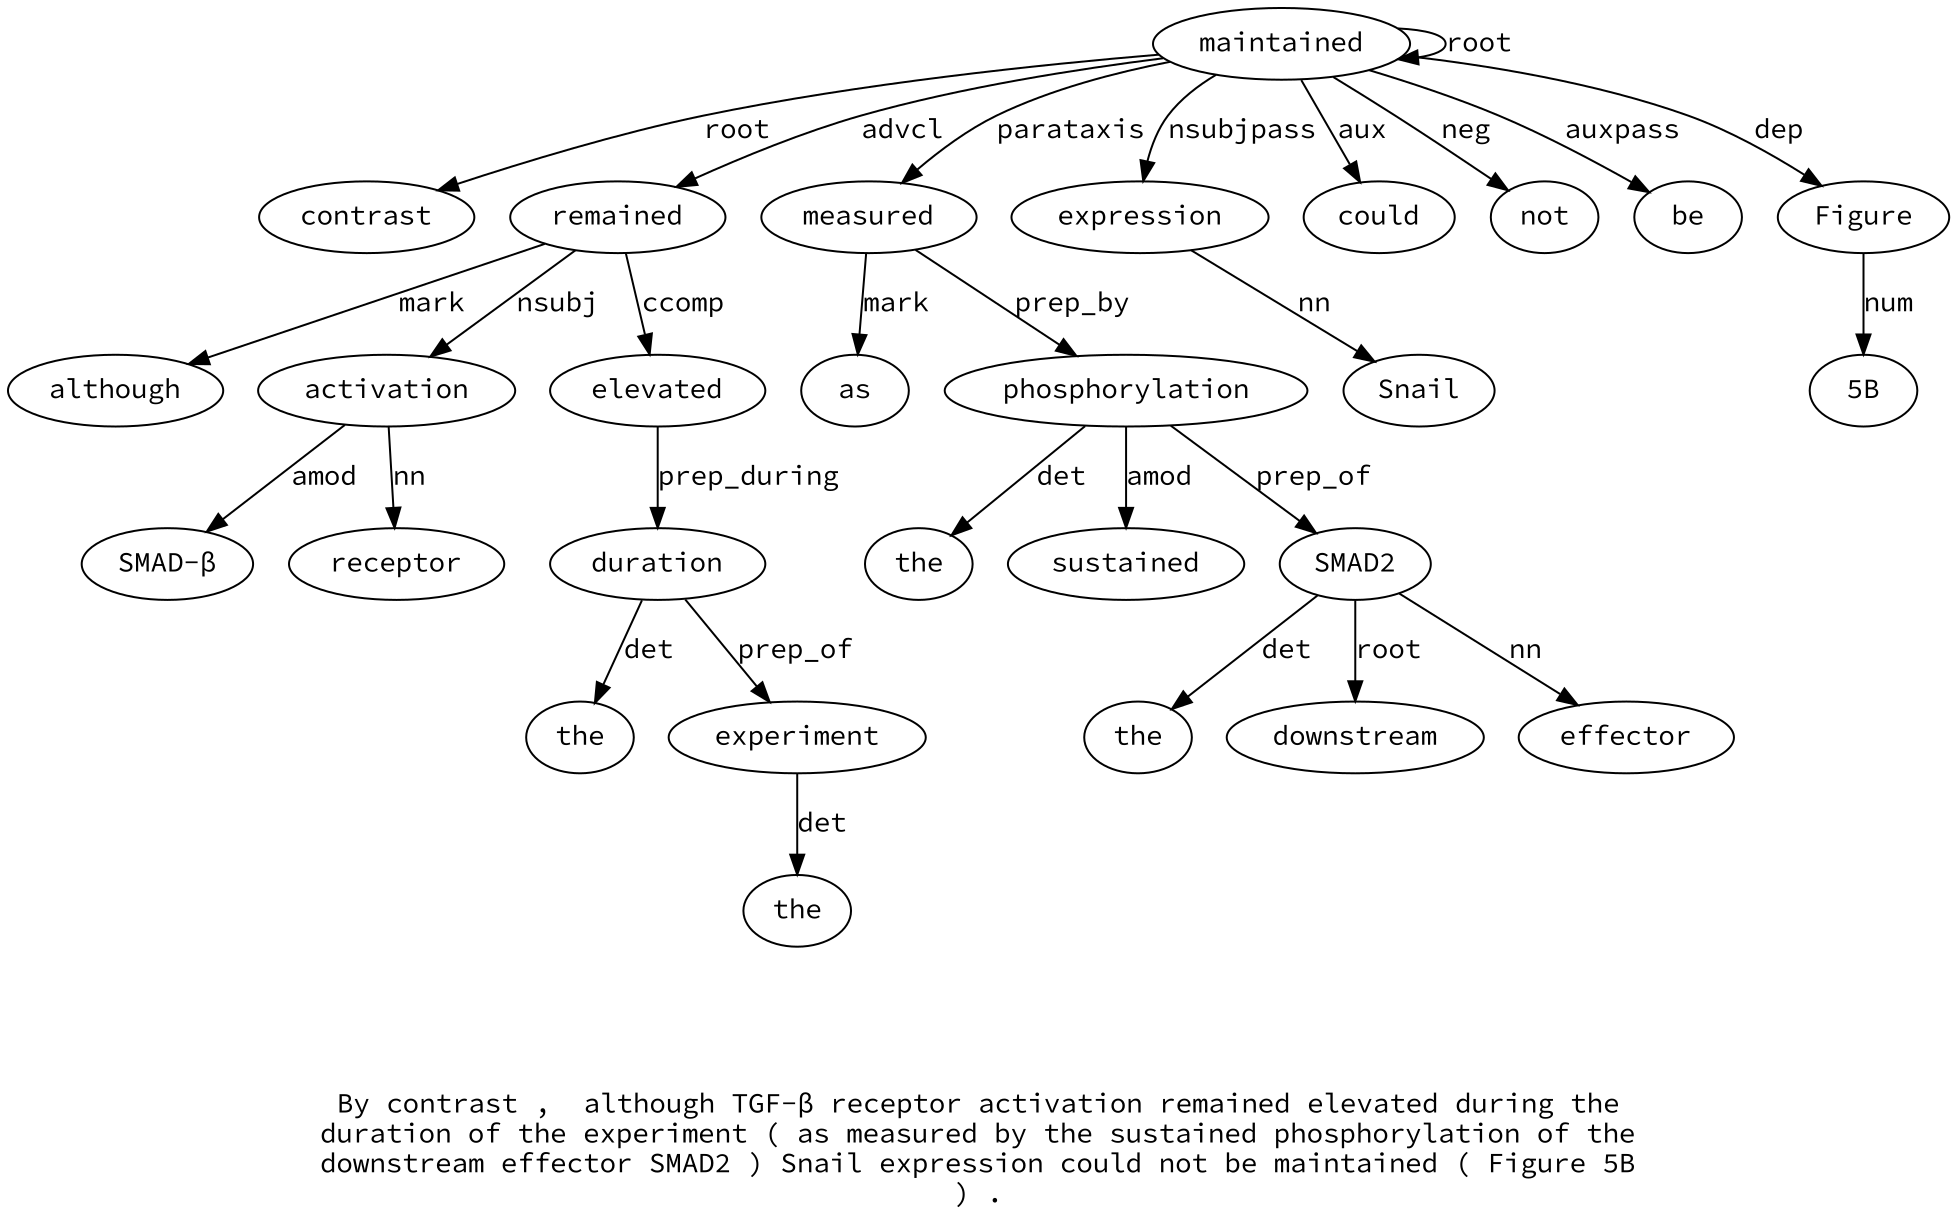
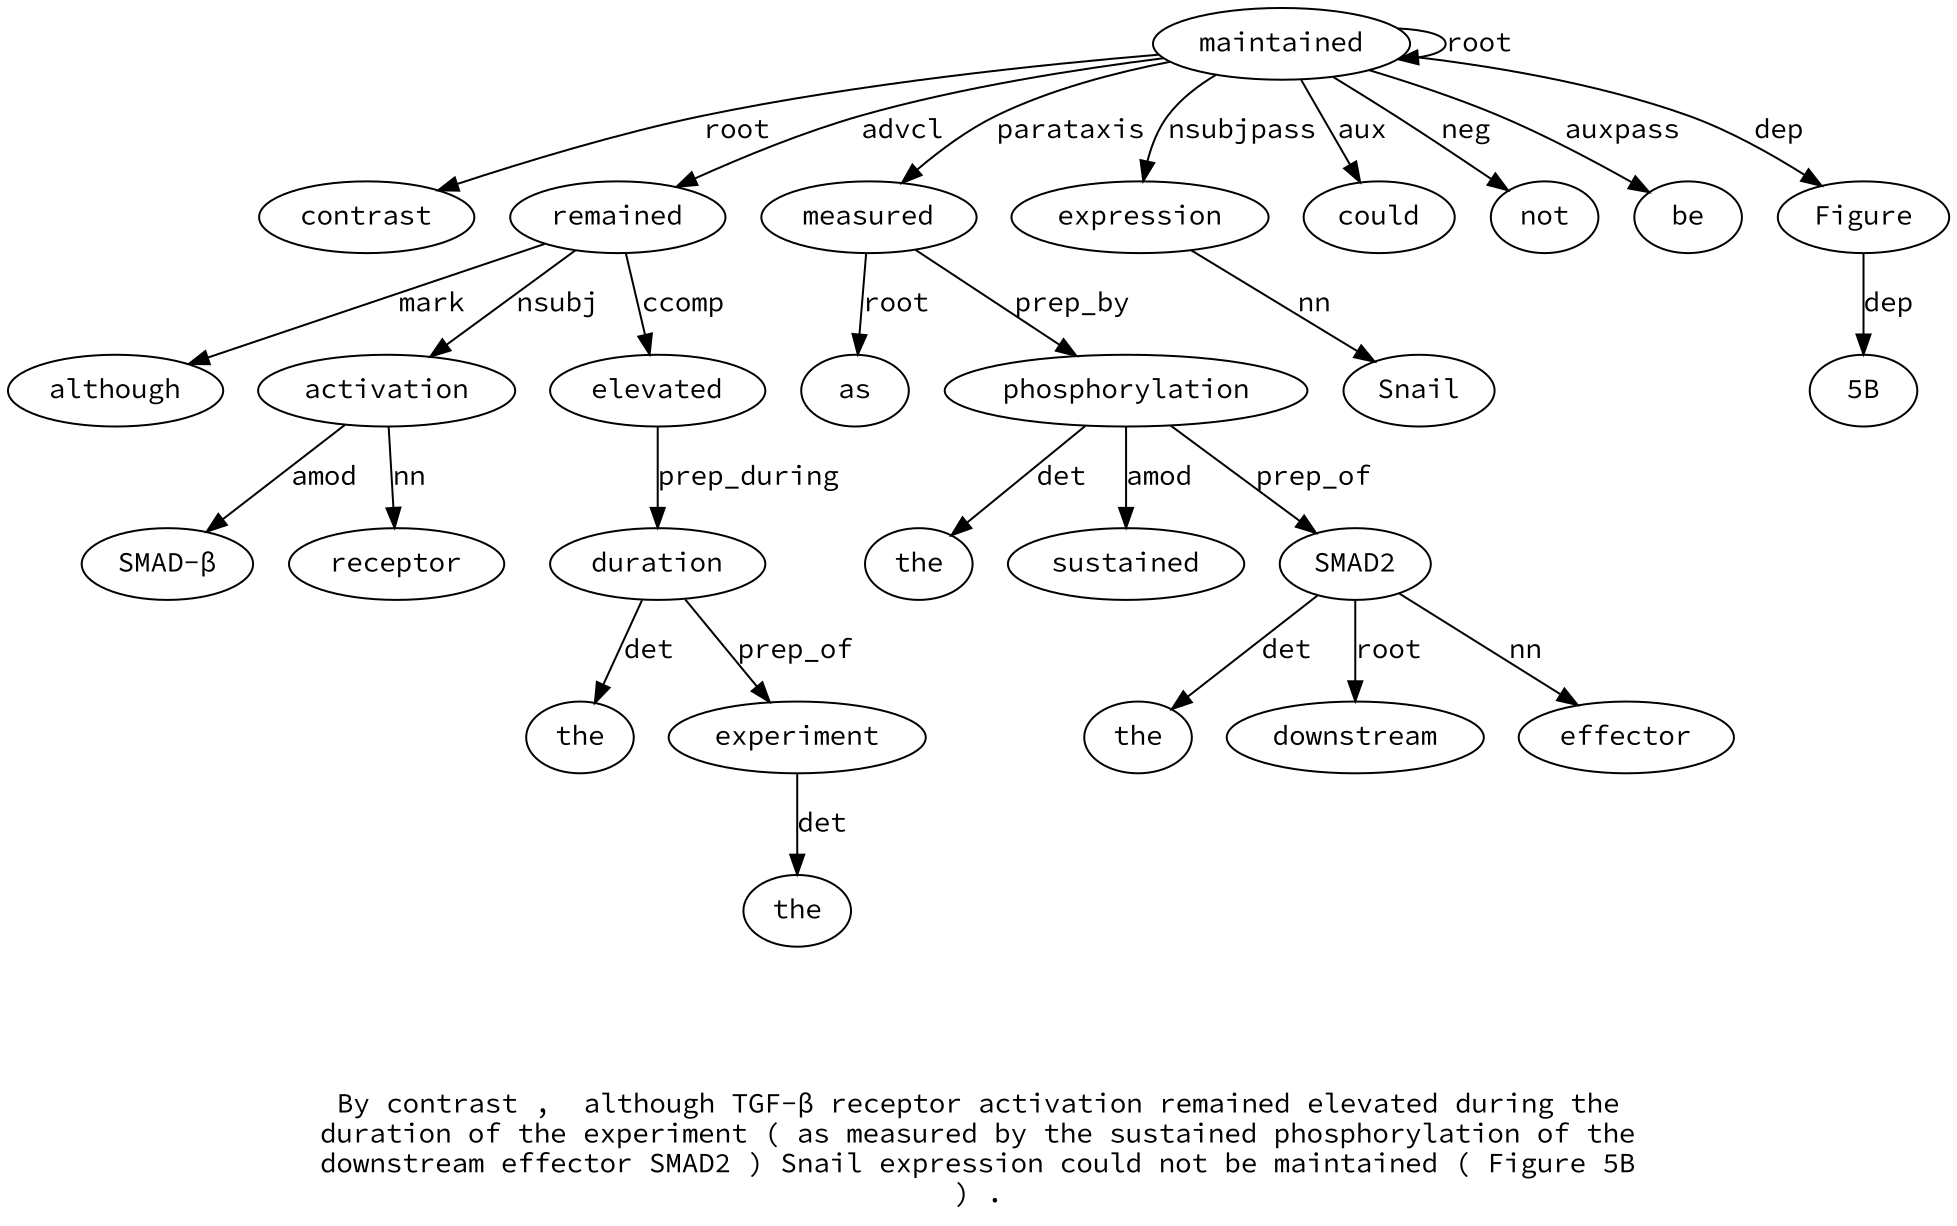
edge "measured" -> "as": label "mark" -> "root"
edge "Figure" -> "5B": label "num" -> "dep"
